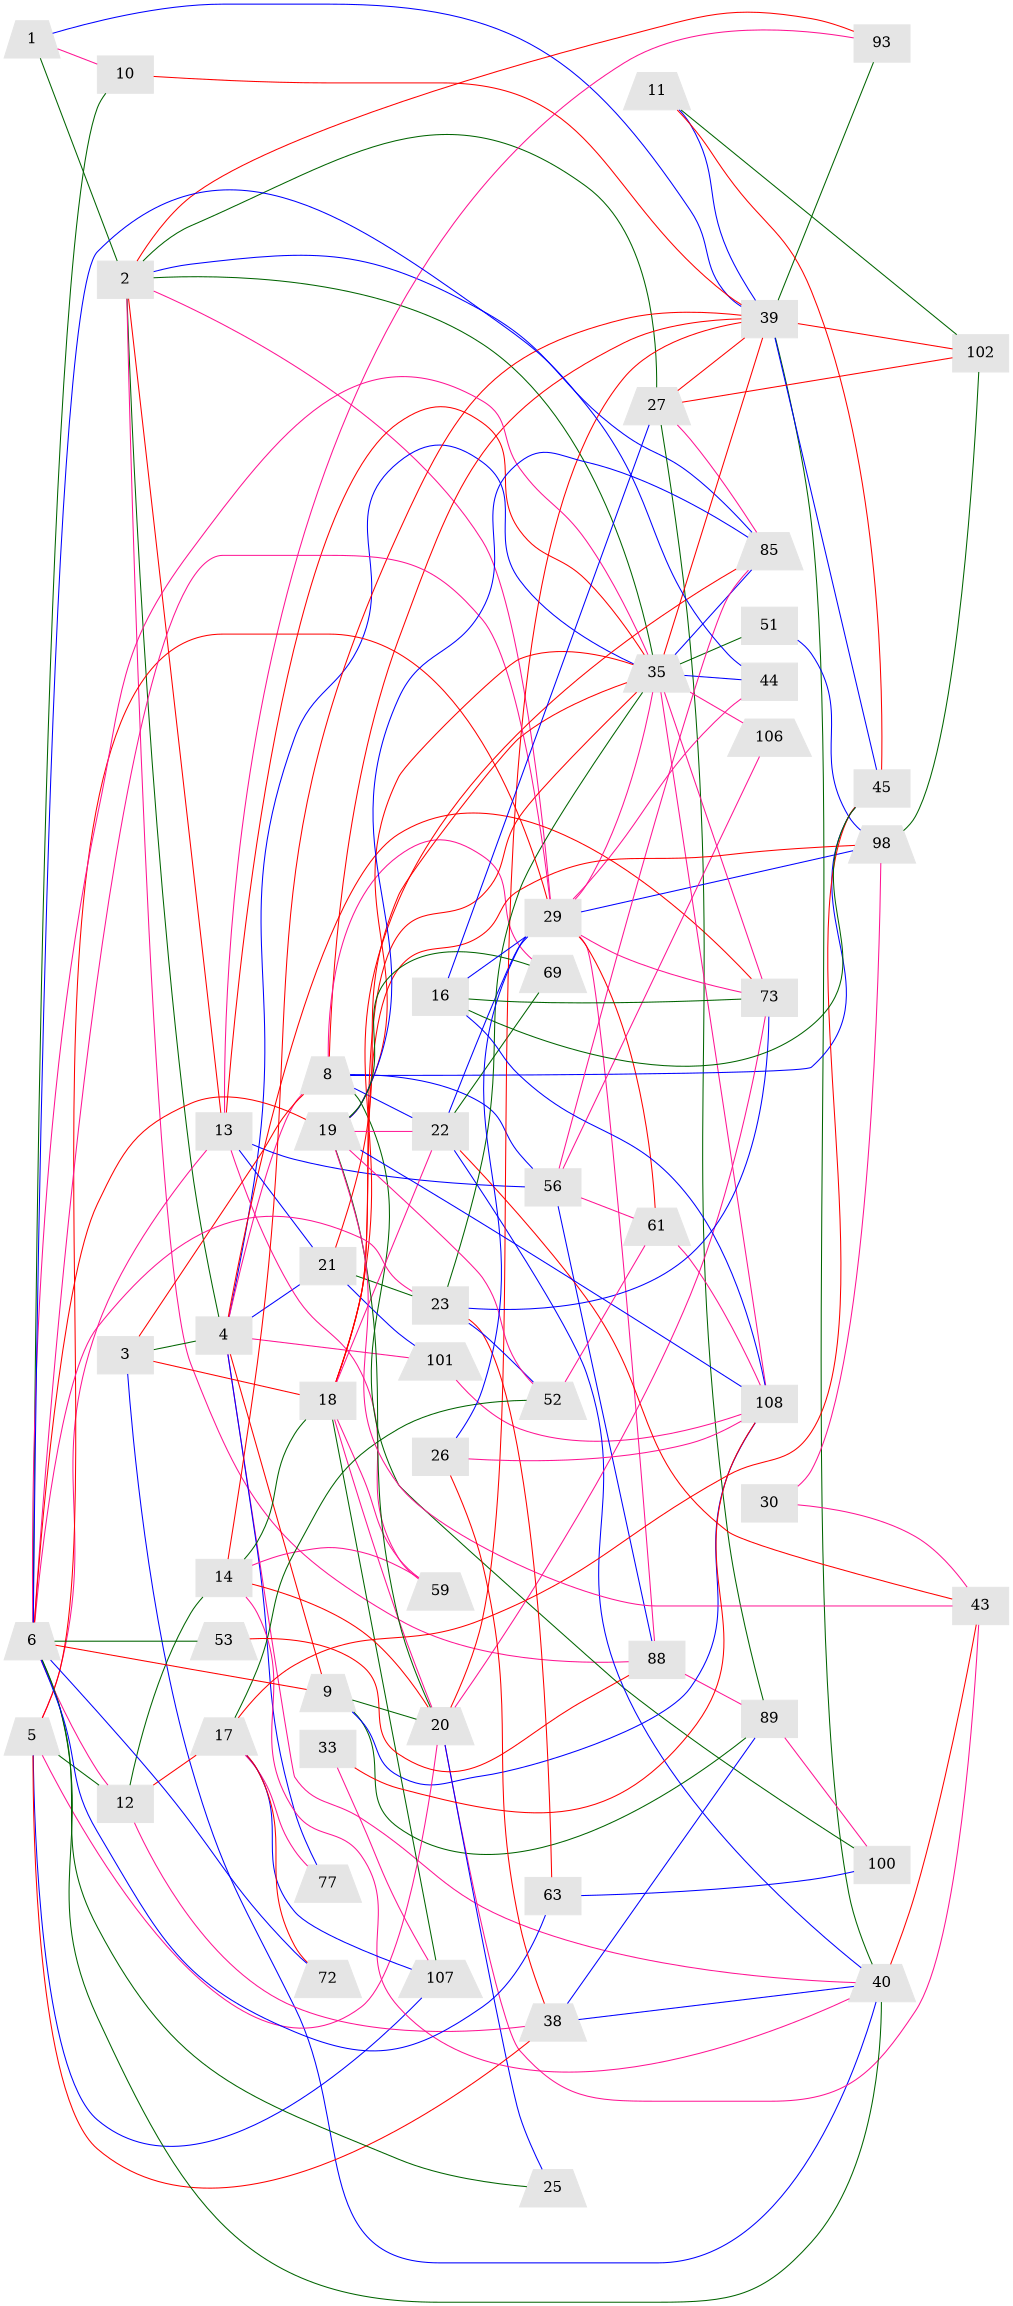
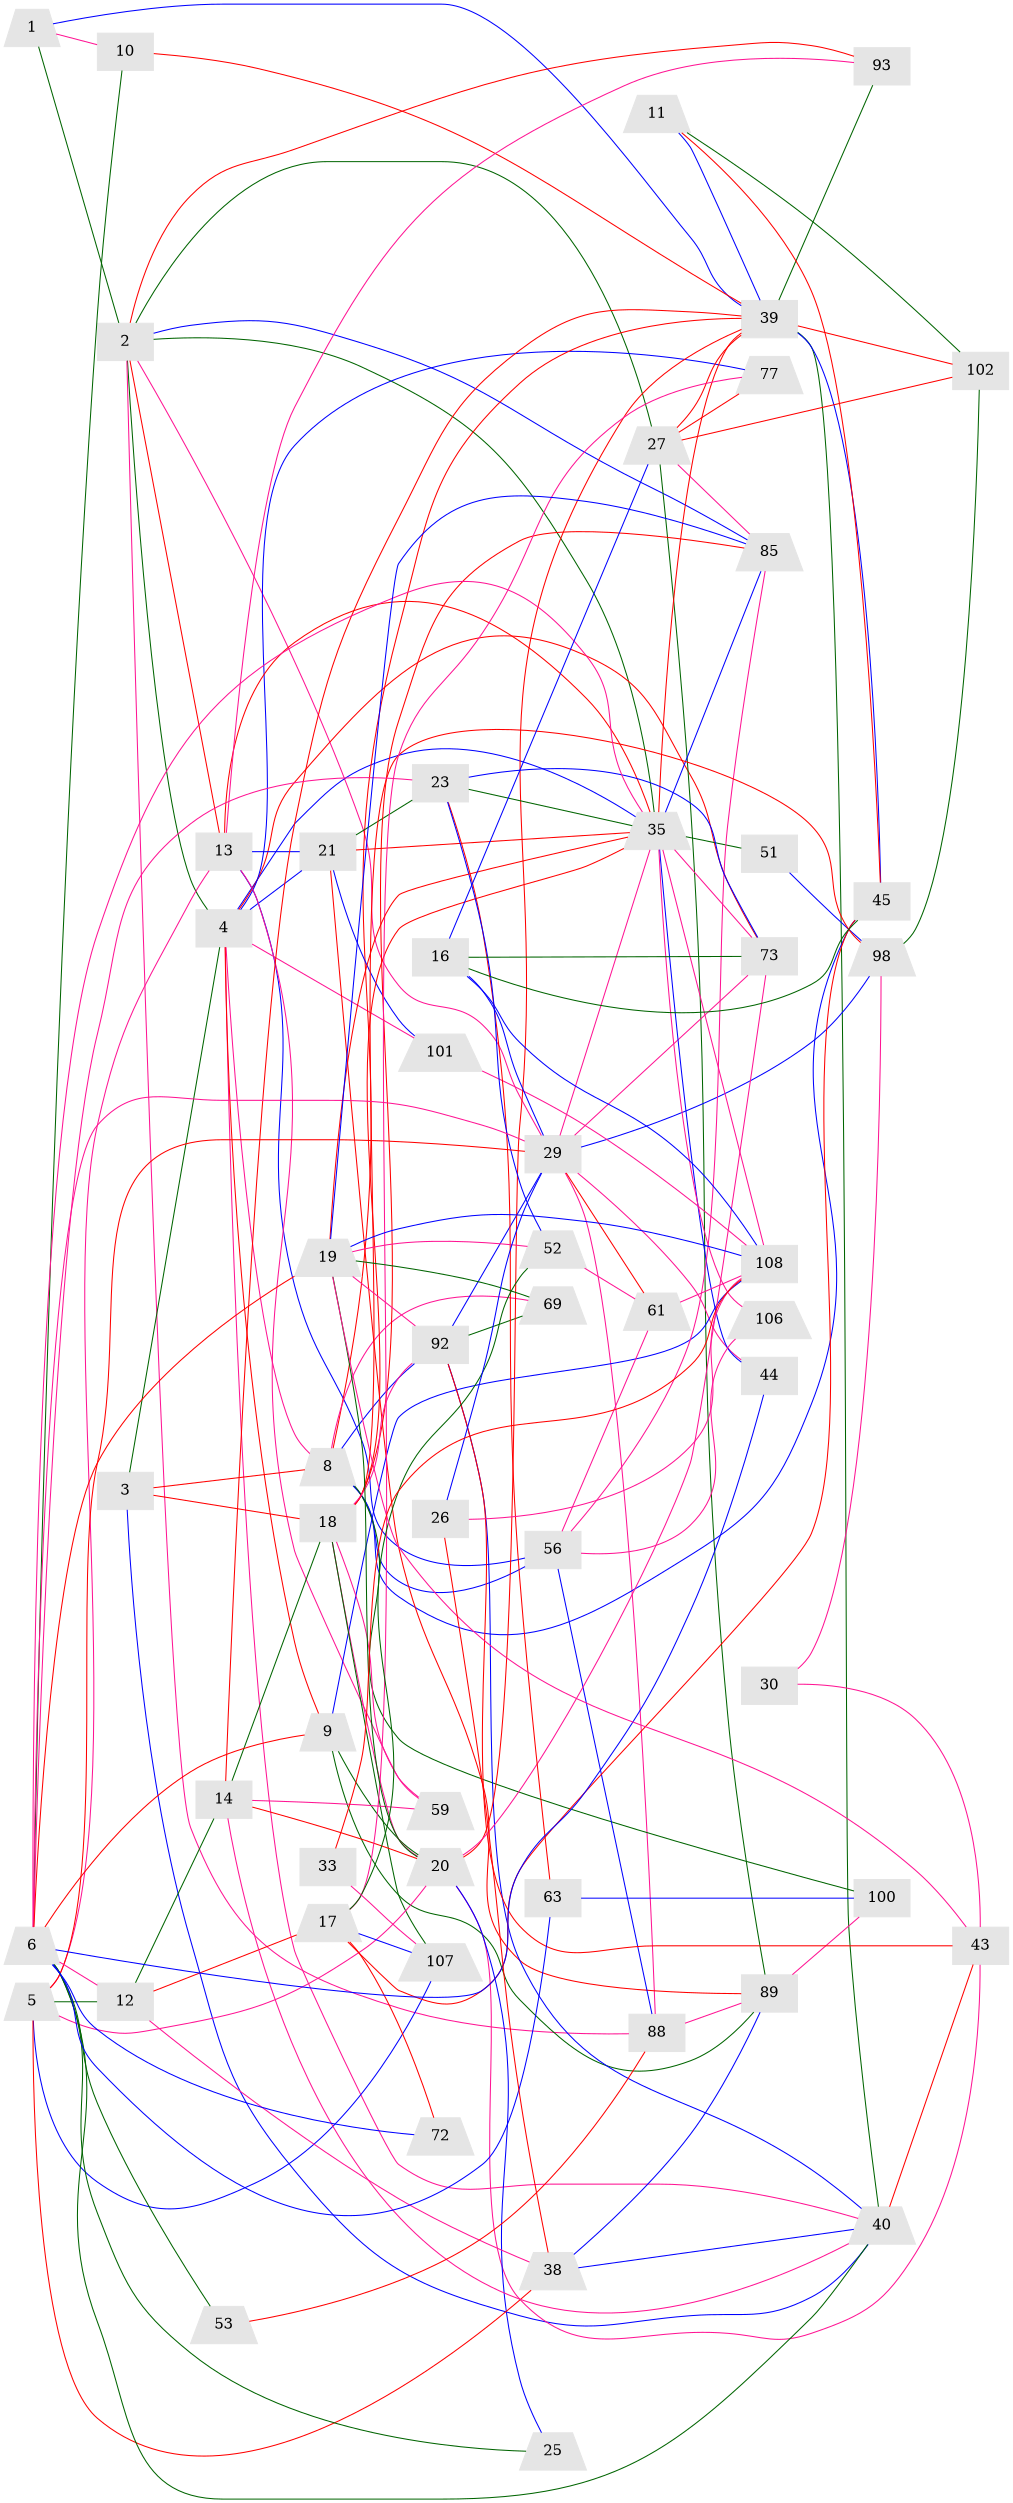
edge "77" -- "27": added
node "22": label "22" -> "92"
edge "21" -- "89": added
